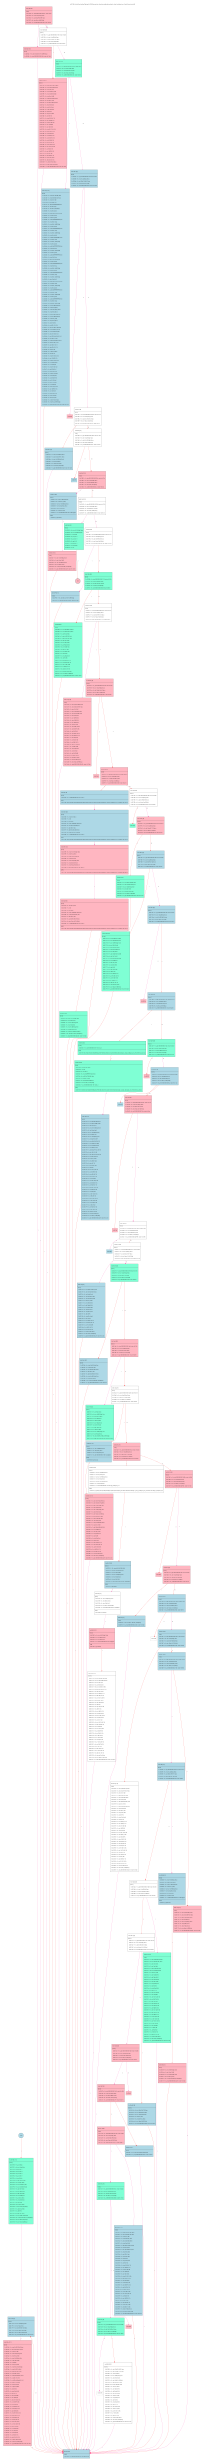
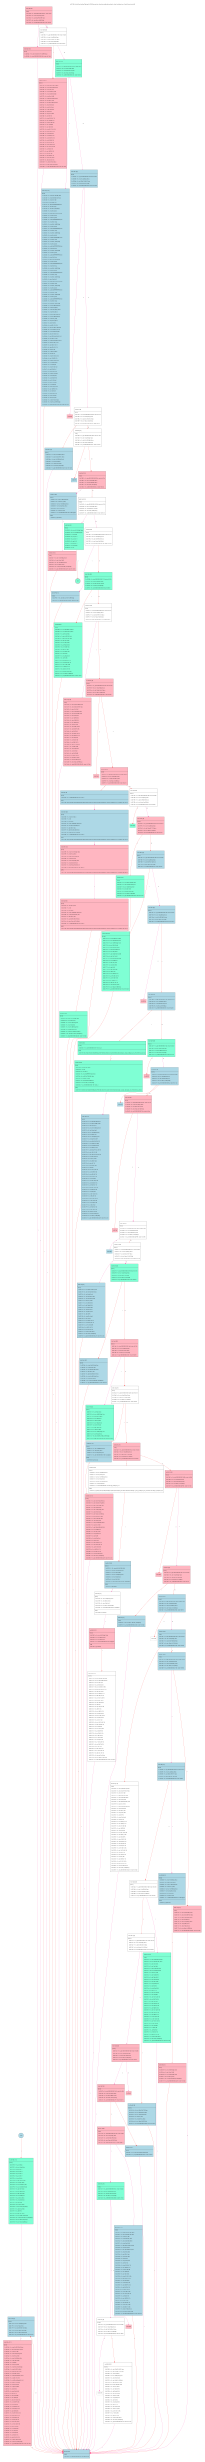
node "Exit": fillcolor lightpink -> aquamarine
node "0x401c53 [28]": fillcolor aquamarine -> white
